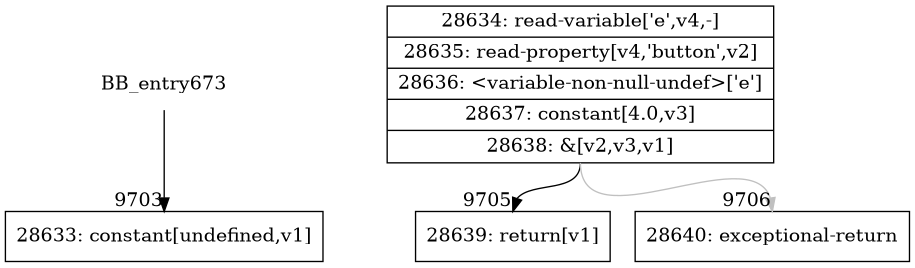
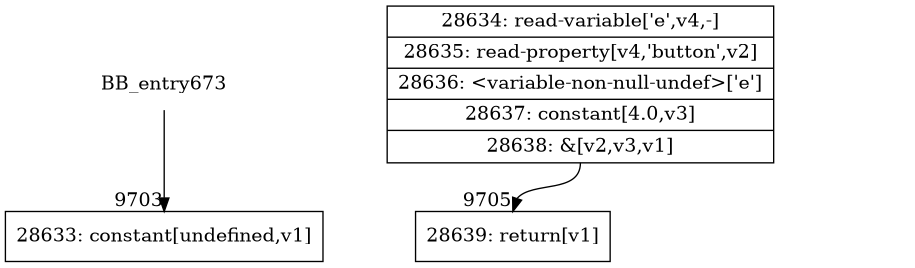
node "28640: exceptional-return": removed
